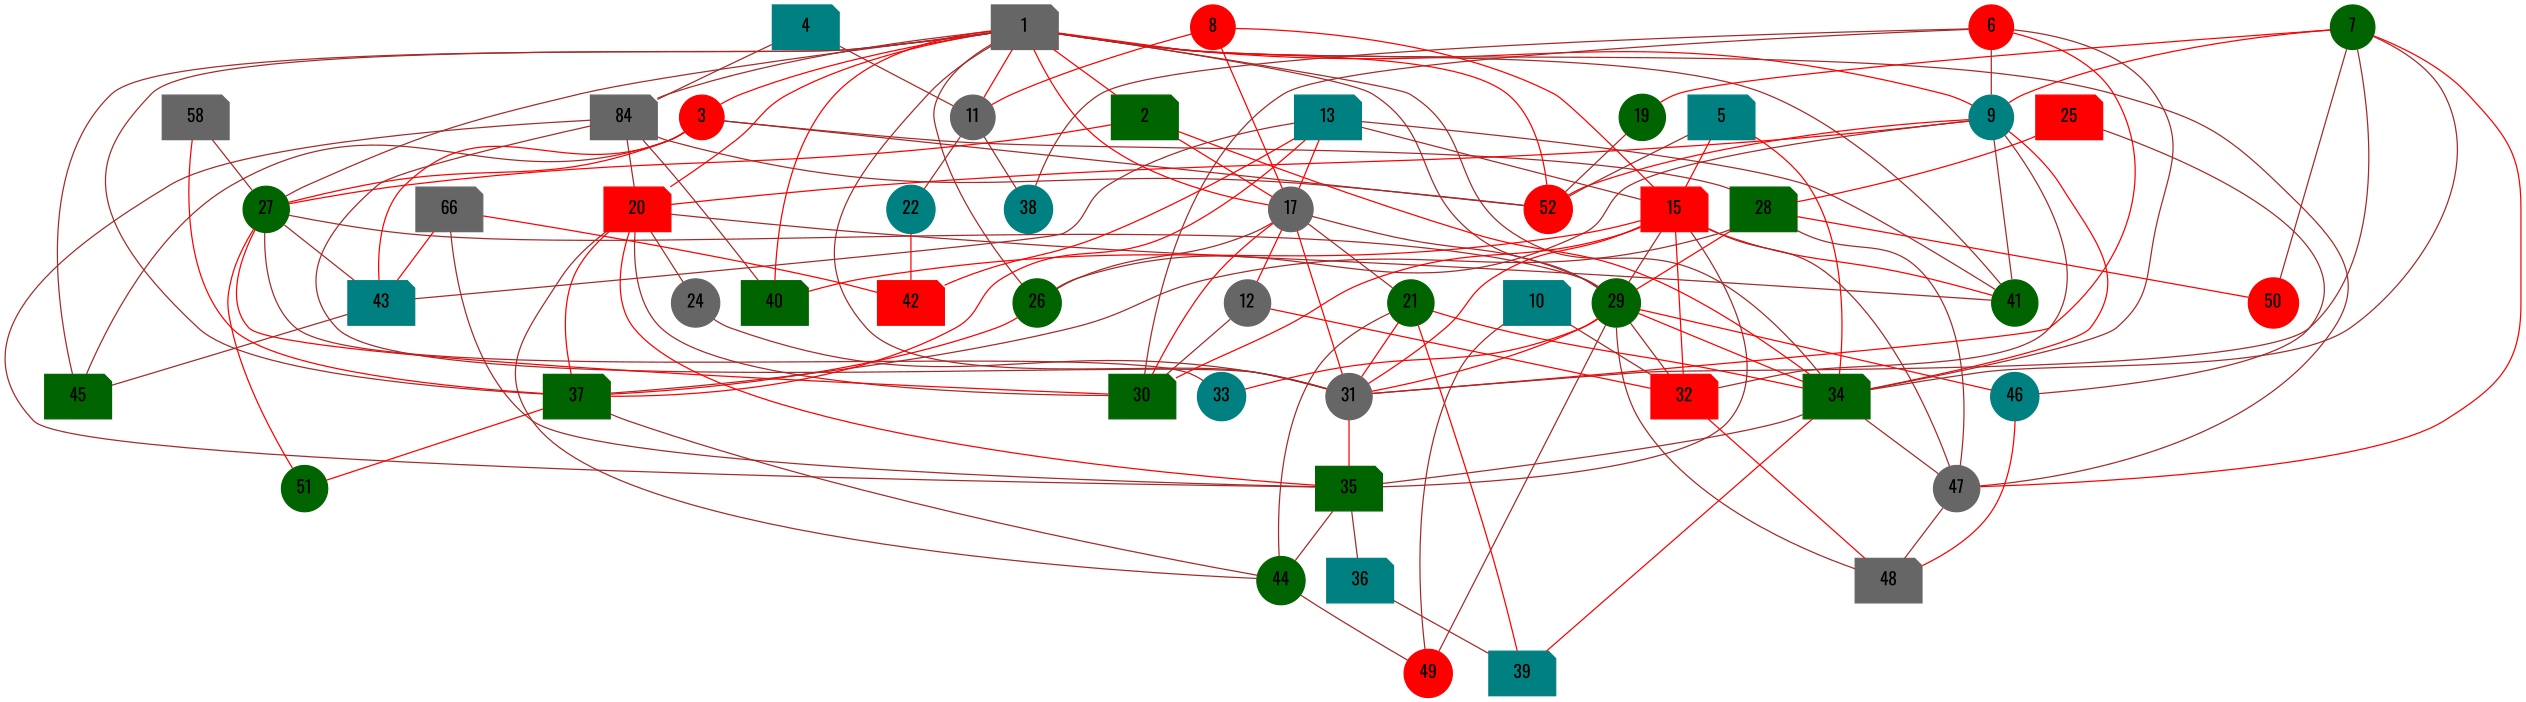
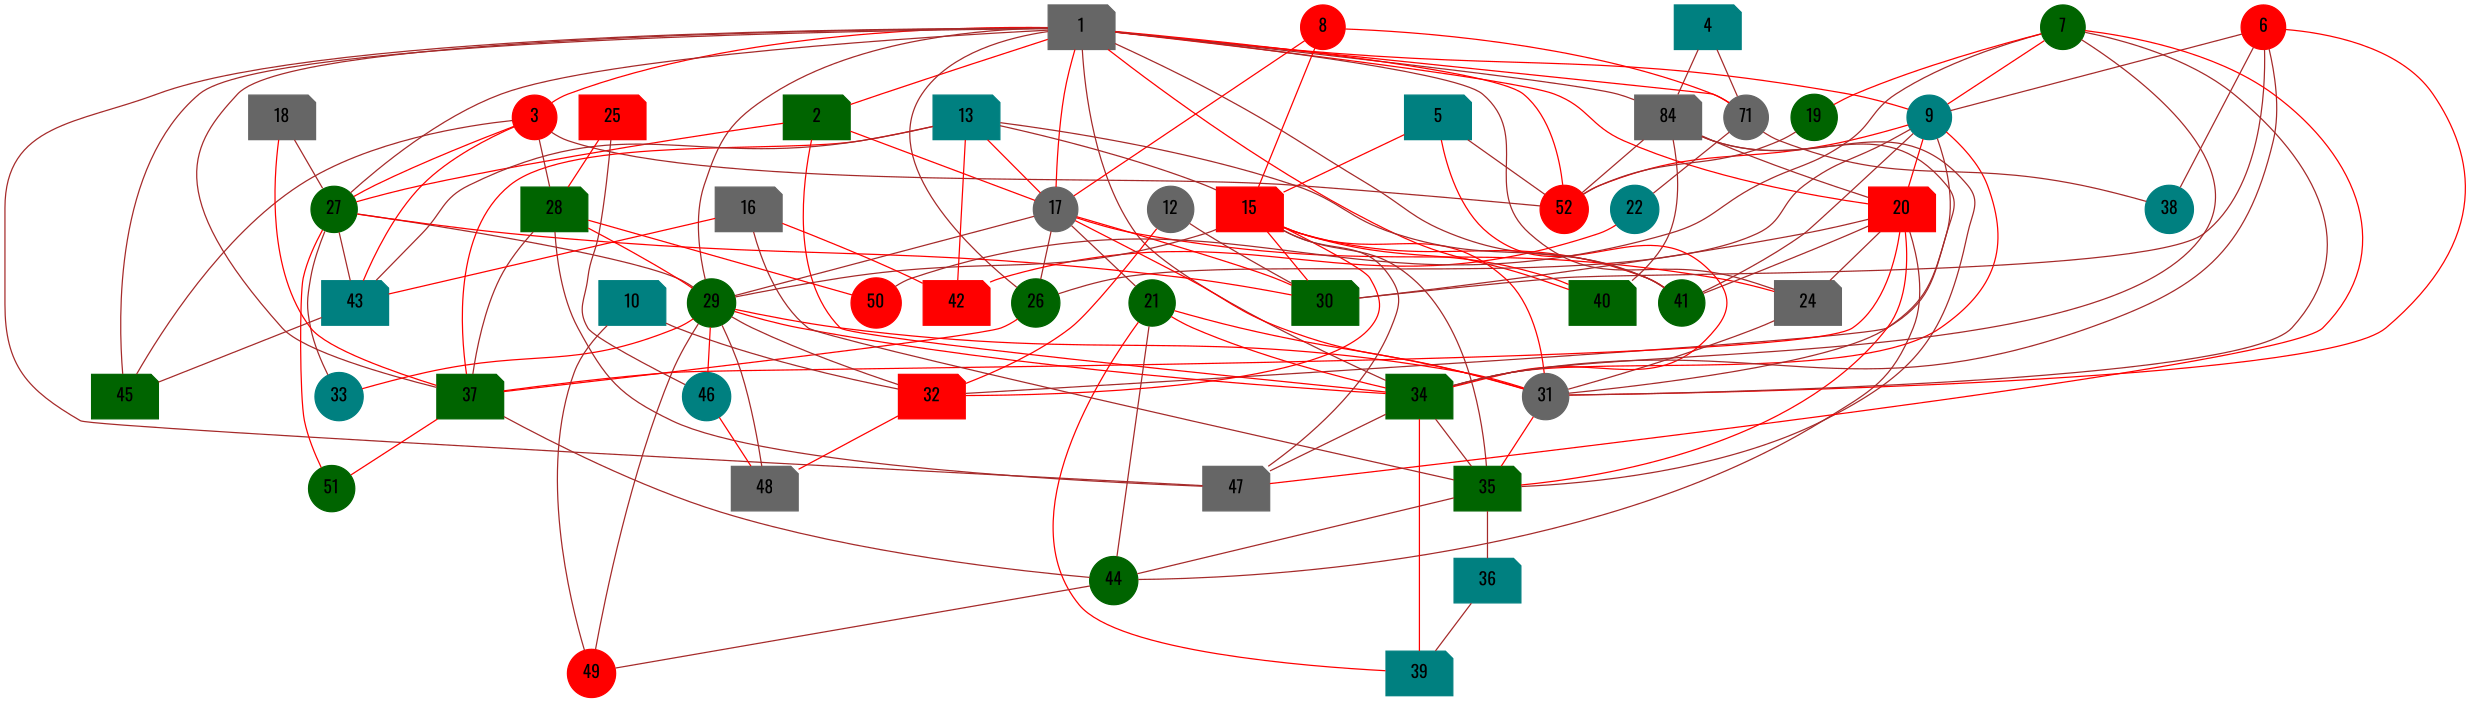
node "58": label "58" -> "18"
node "11": label "11" -> "71"
node "66": label "66" -> "16"
edge "17" -- "12": now "17" -- "24"
node "24": shape circle -> note
edge "1" -- "31": now "1" -- "24"
node "47": shape circle -> note
edge "47" -- "48": removed
